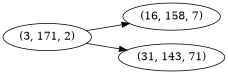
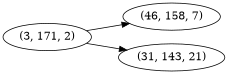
node "(16, 158, 7)": label "(16, 158, 7)" -> "(46, 158, 7)"
node "(31, 143, 71)": label "(31, 143, 71)" -> "(31, 143, 21)"
